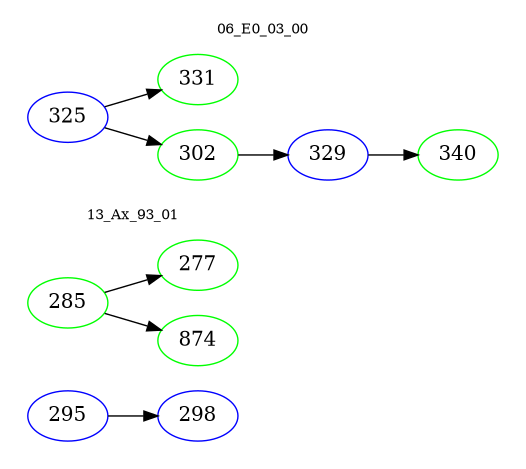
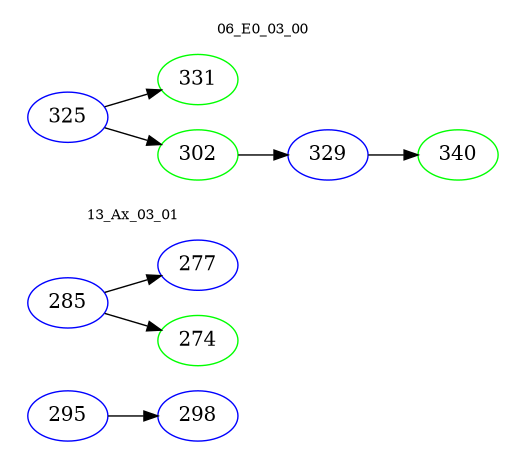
cluster "13_Ax_93_01": label "13_Ax_93_01" -> "13_Ax_03_01"
node "277": color green -> blue
node "285": color green -> blue
node "874": label "874" -> "274"
